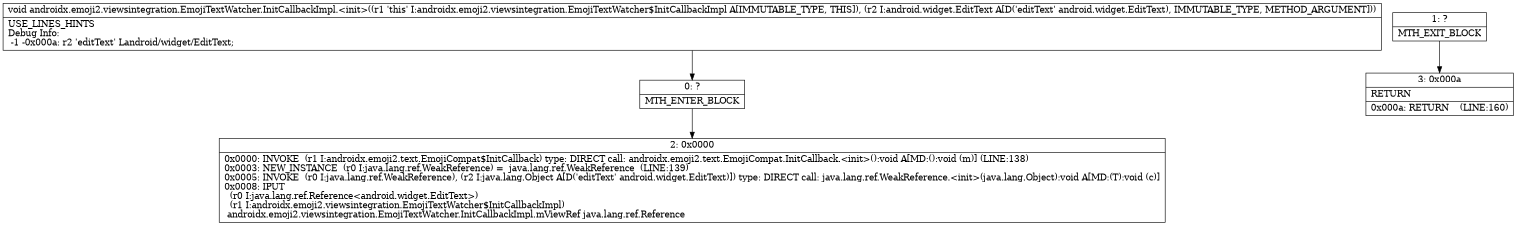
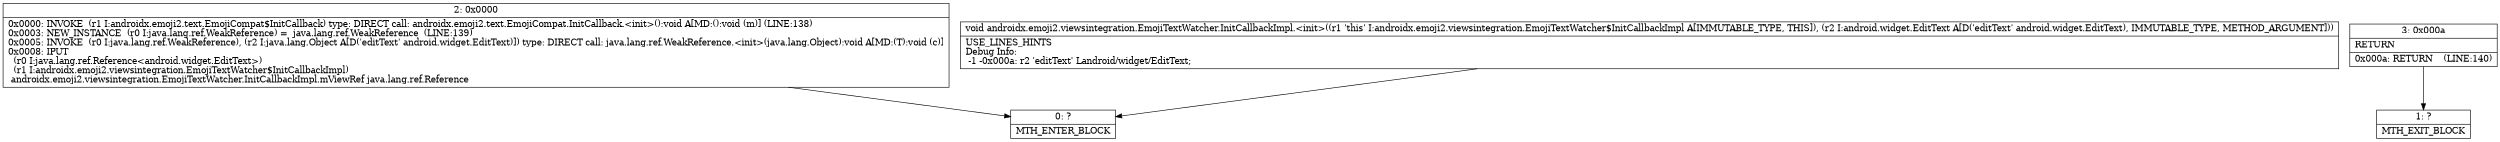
edge "1: ?" -> "3: 0x000a": reversed
node "3: 0x000a": text "0x000a: RETURN    (LINE:160)" -> "0x000a: RETURN    (LINE:140)"
edge "0: ?" -> "2: 0x0000": reversed
